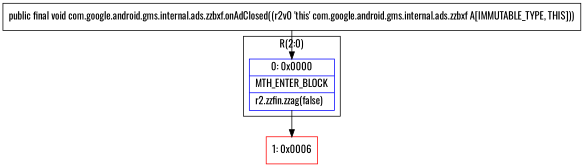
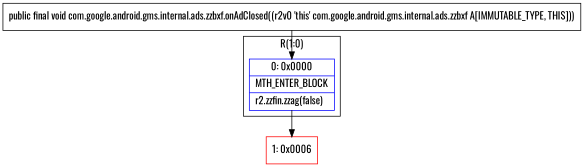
cluster "R(2:0)": label "R(2:0)" -> "R(1:0)"
